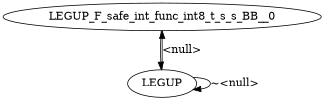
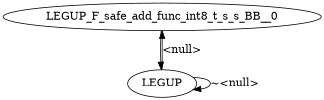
node "LEGUP_F_safe_int_func_int8_t_s_s_BB__0": label "LEGUP_F_safe_int_func_int8_t_s_s_BB__0" -> "LEGUP_F_safe_add_func_int8_t_s_s_BB__0"
